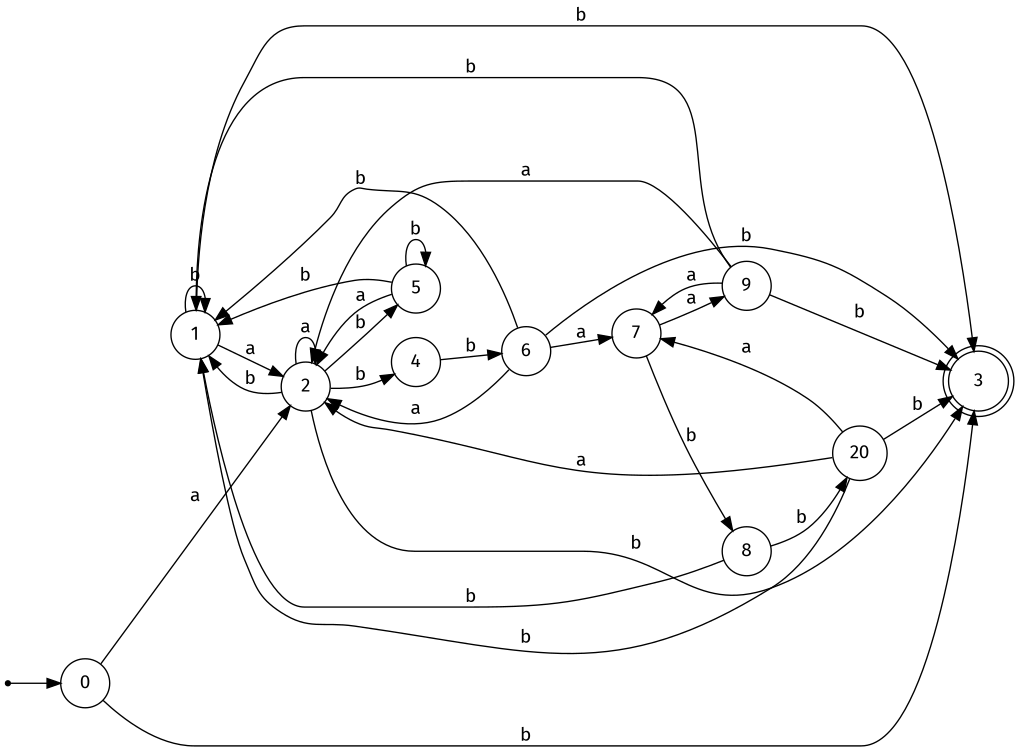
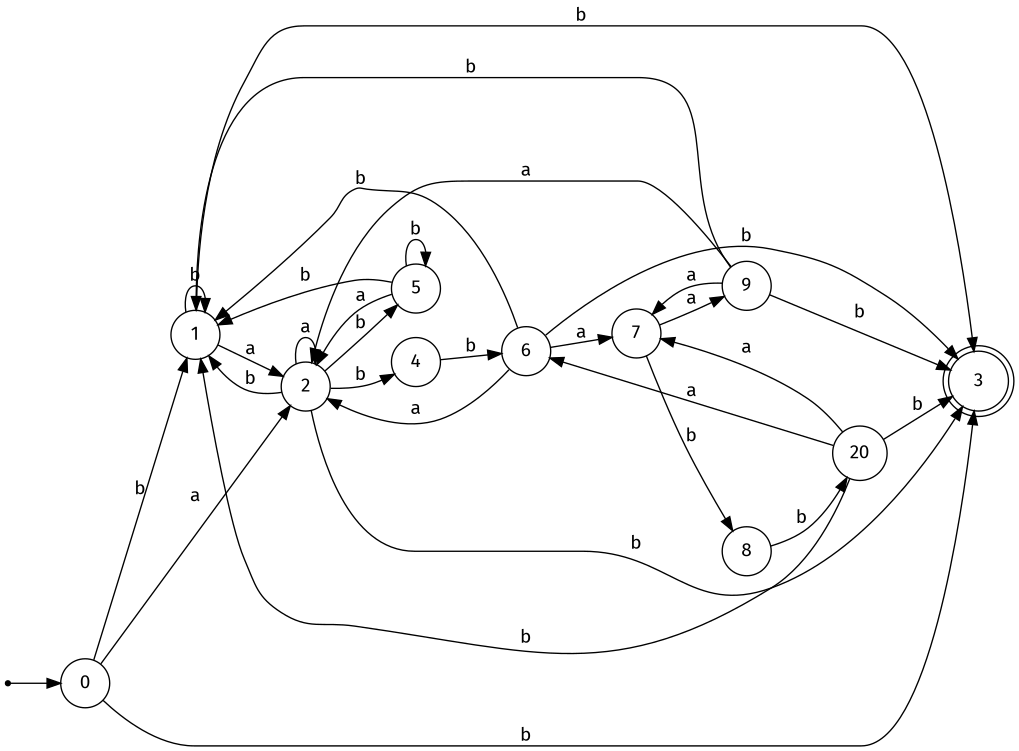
edge "20" -> "2": now "20" -> "6"
edge "8" -> "1": now "0" -> "1"
